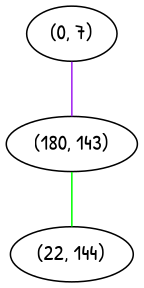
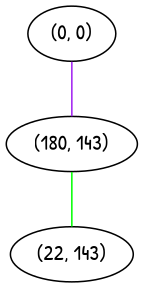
node "(0, 7)": label "(0, 7)" -> "(0, 0)"
node "(22, 144)": label "(22, 144)" -> "(22, 143)"
